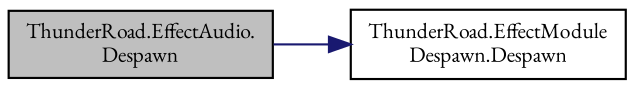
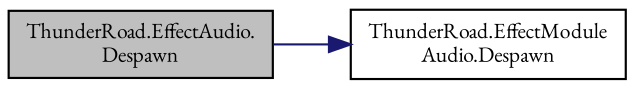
node "ThunderRoad.EffectModule Despawn.Despawn": label "ThunderRoad.EffectModule Despawn.Despawn" -> "ThunderRoad.EffectModule Audio.Despawn"
